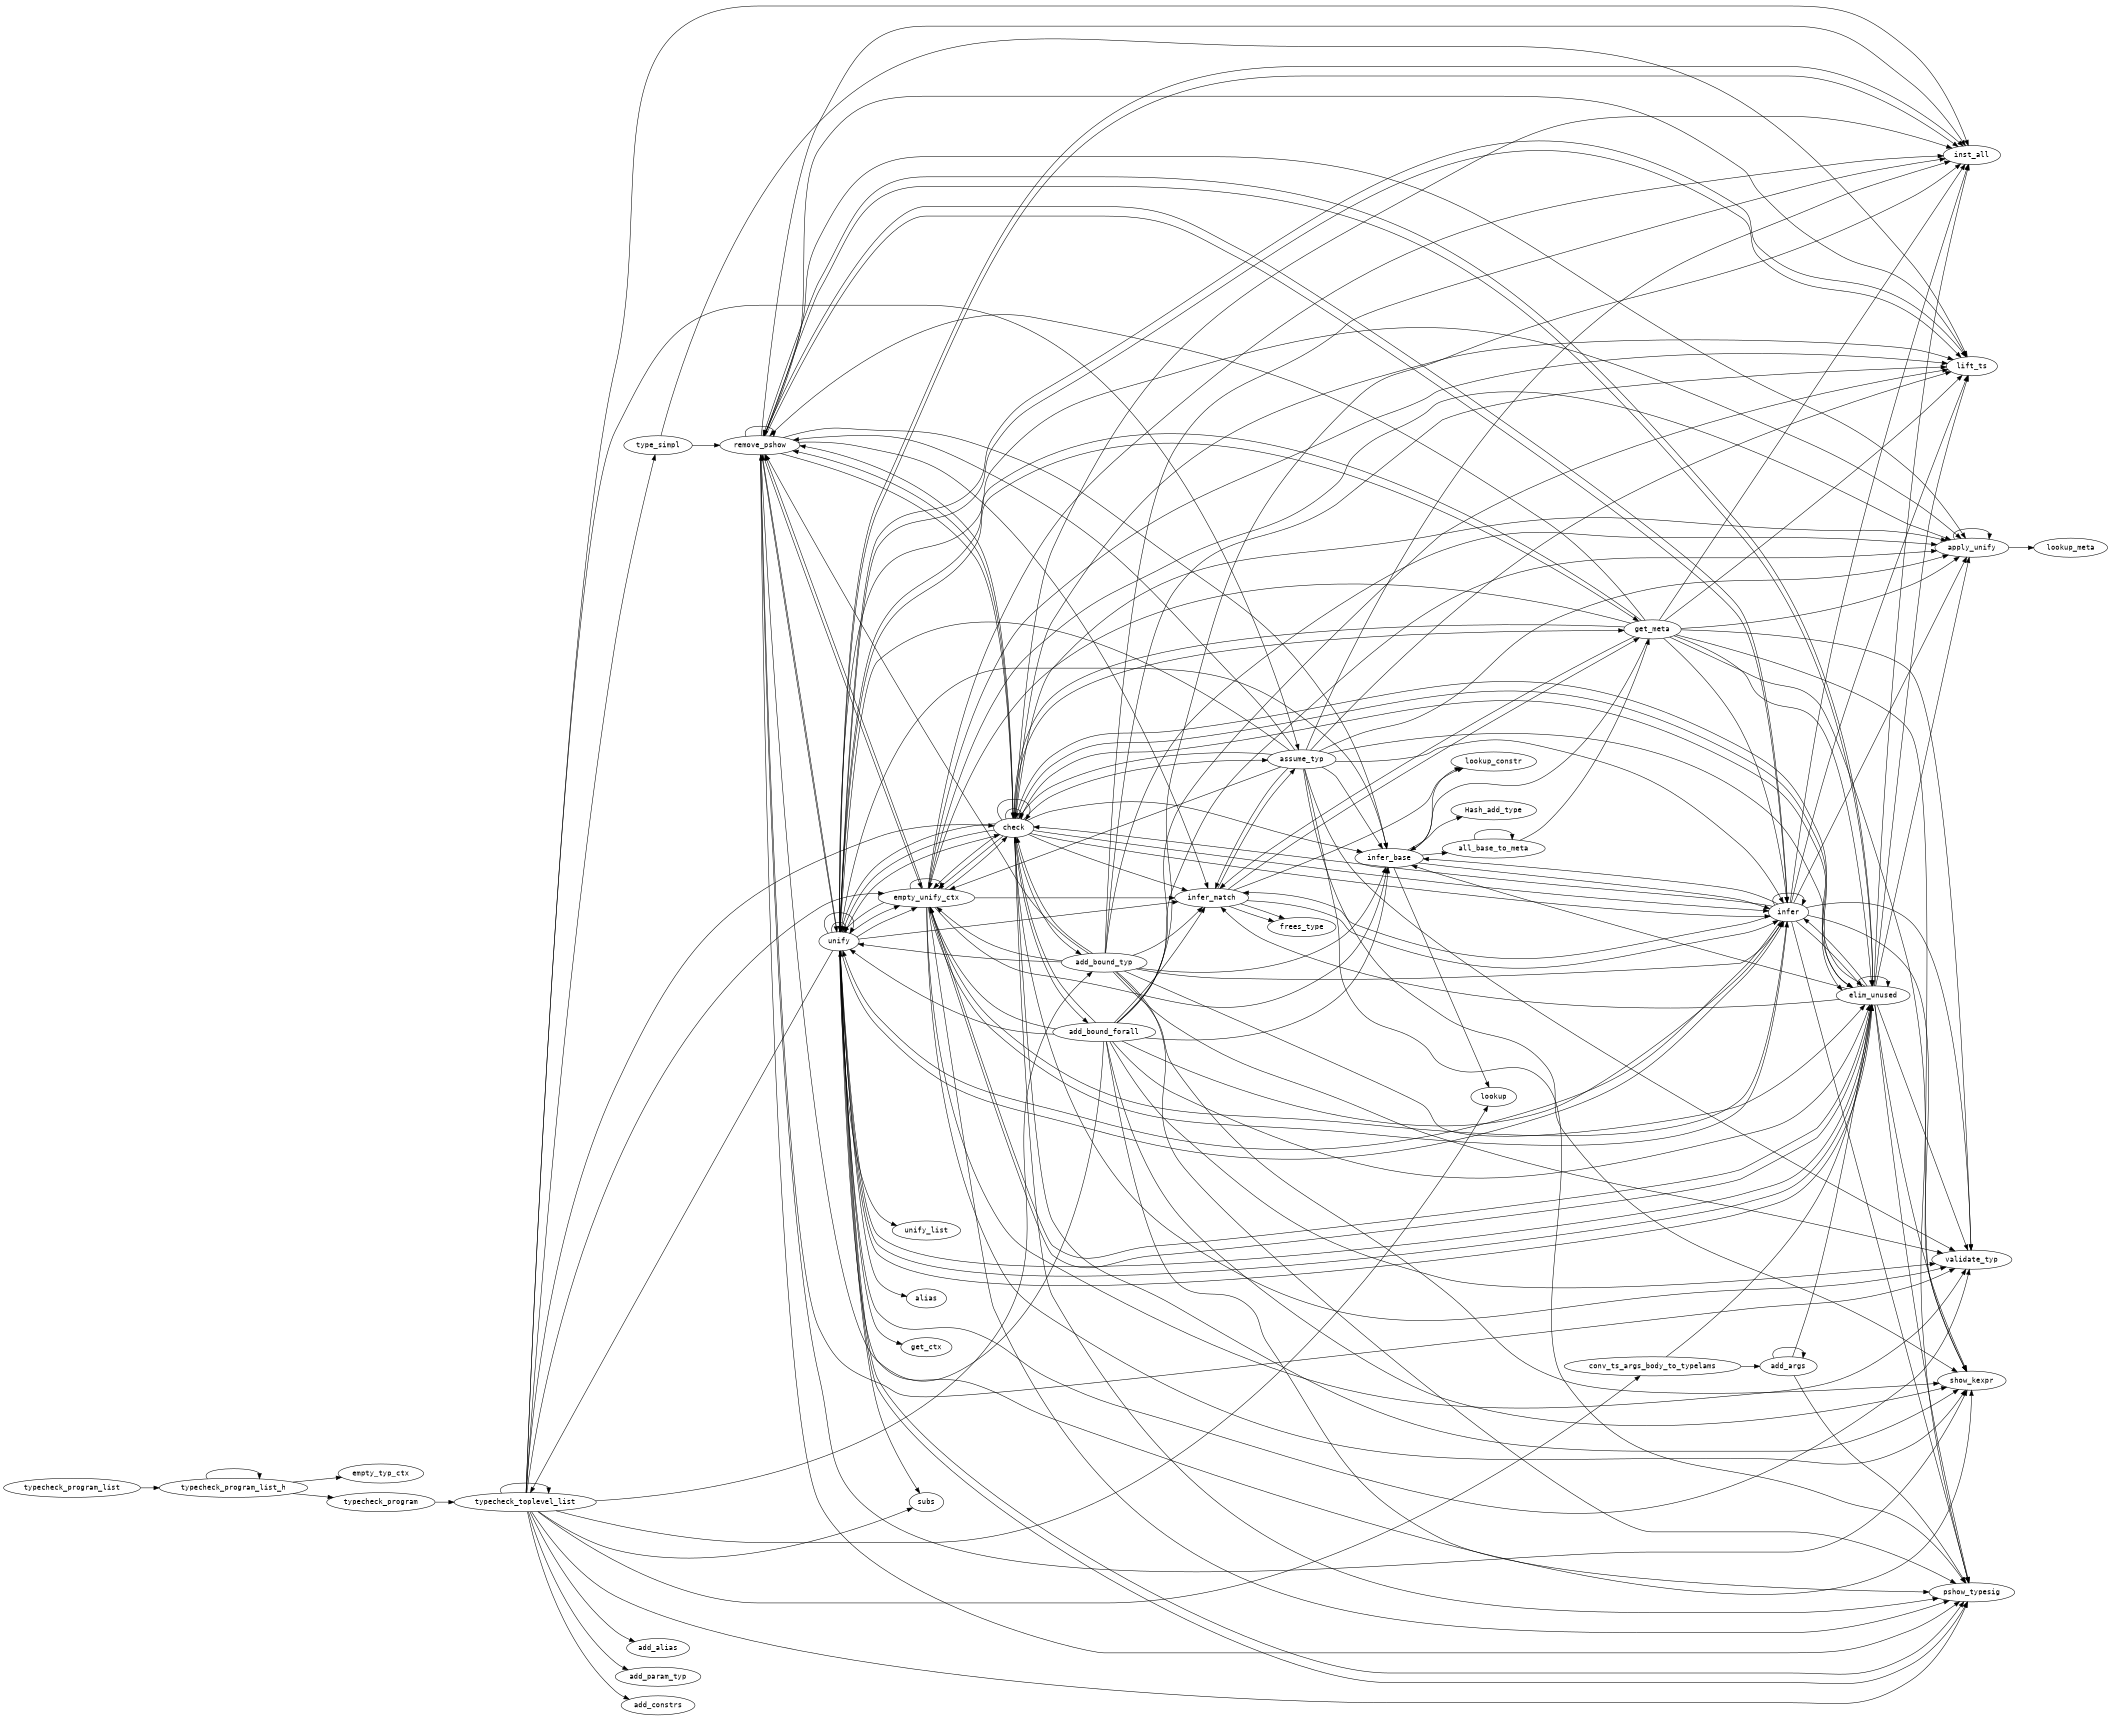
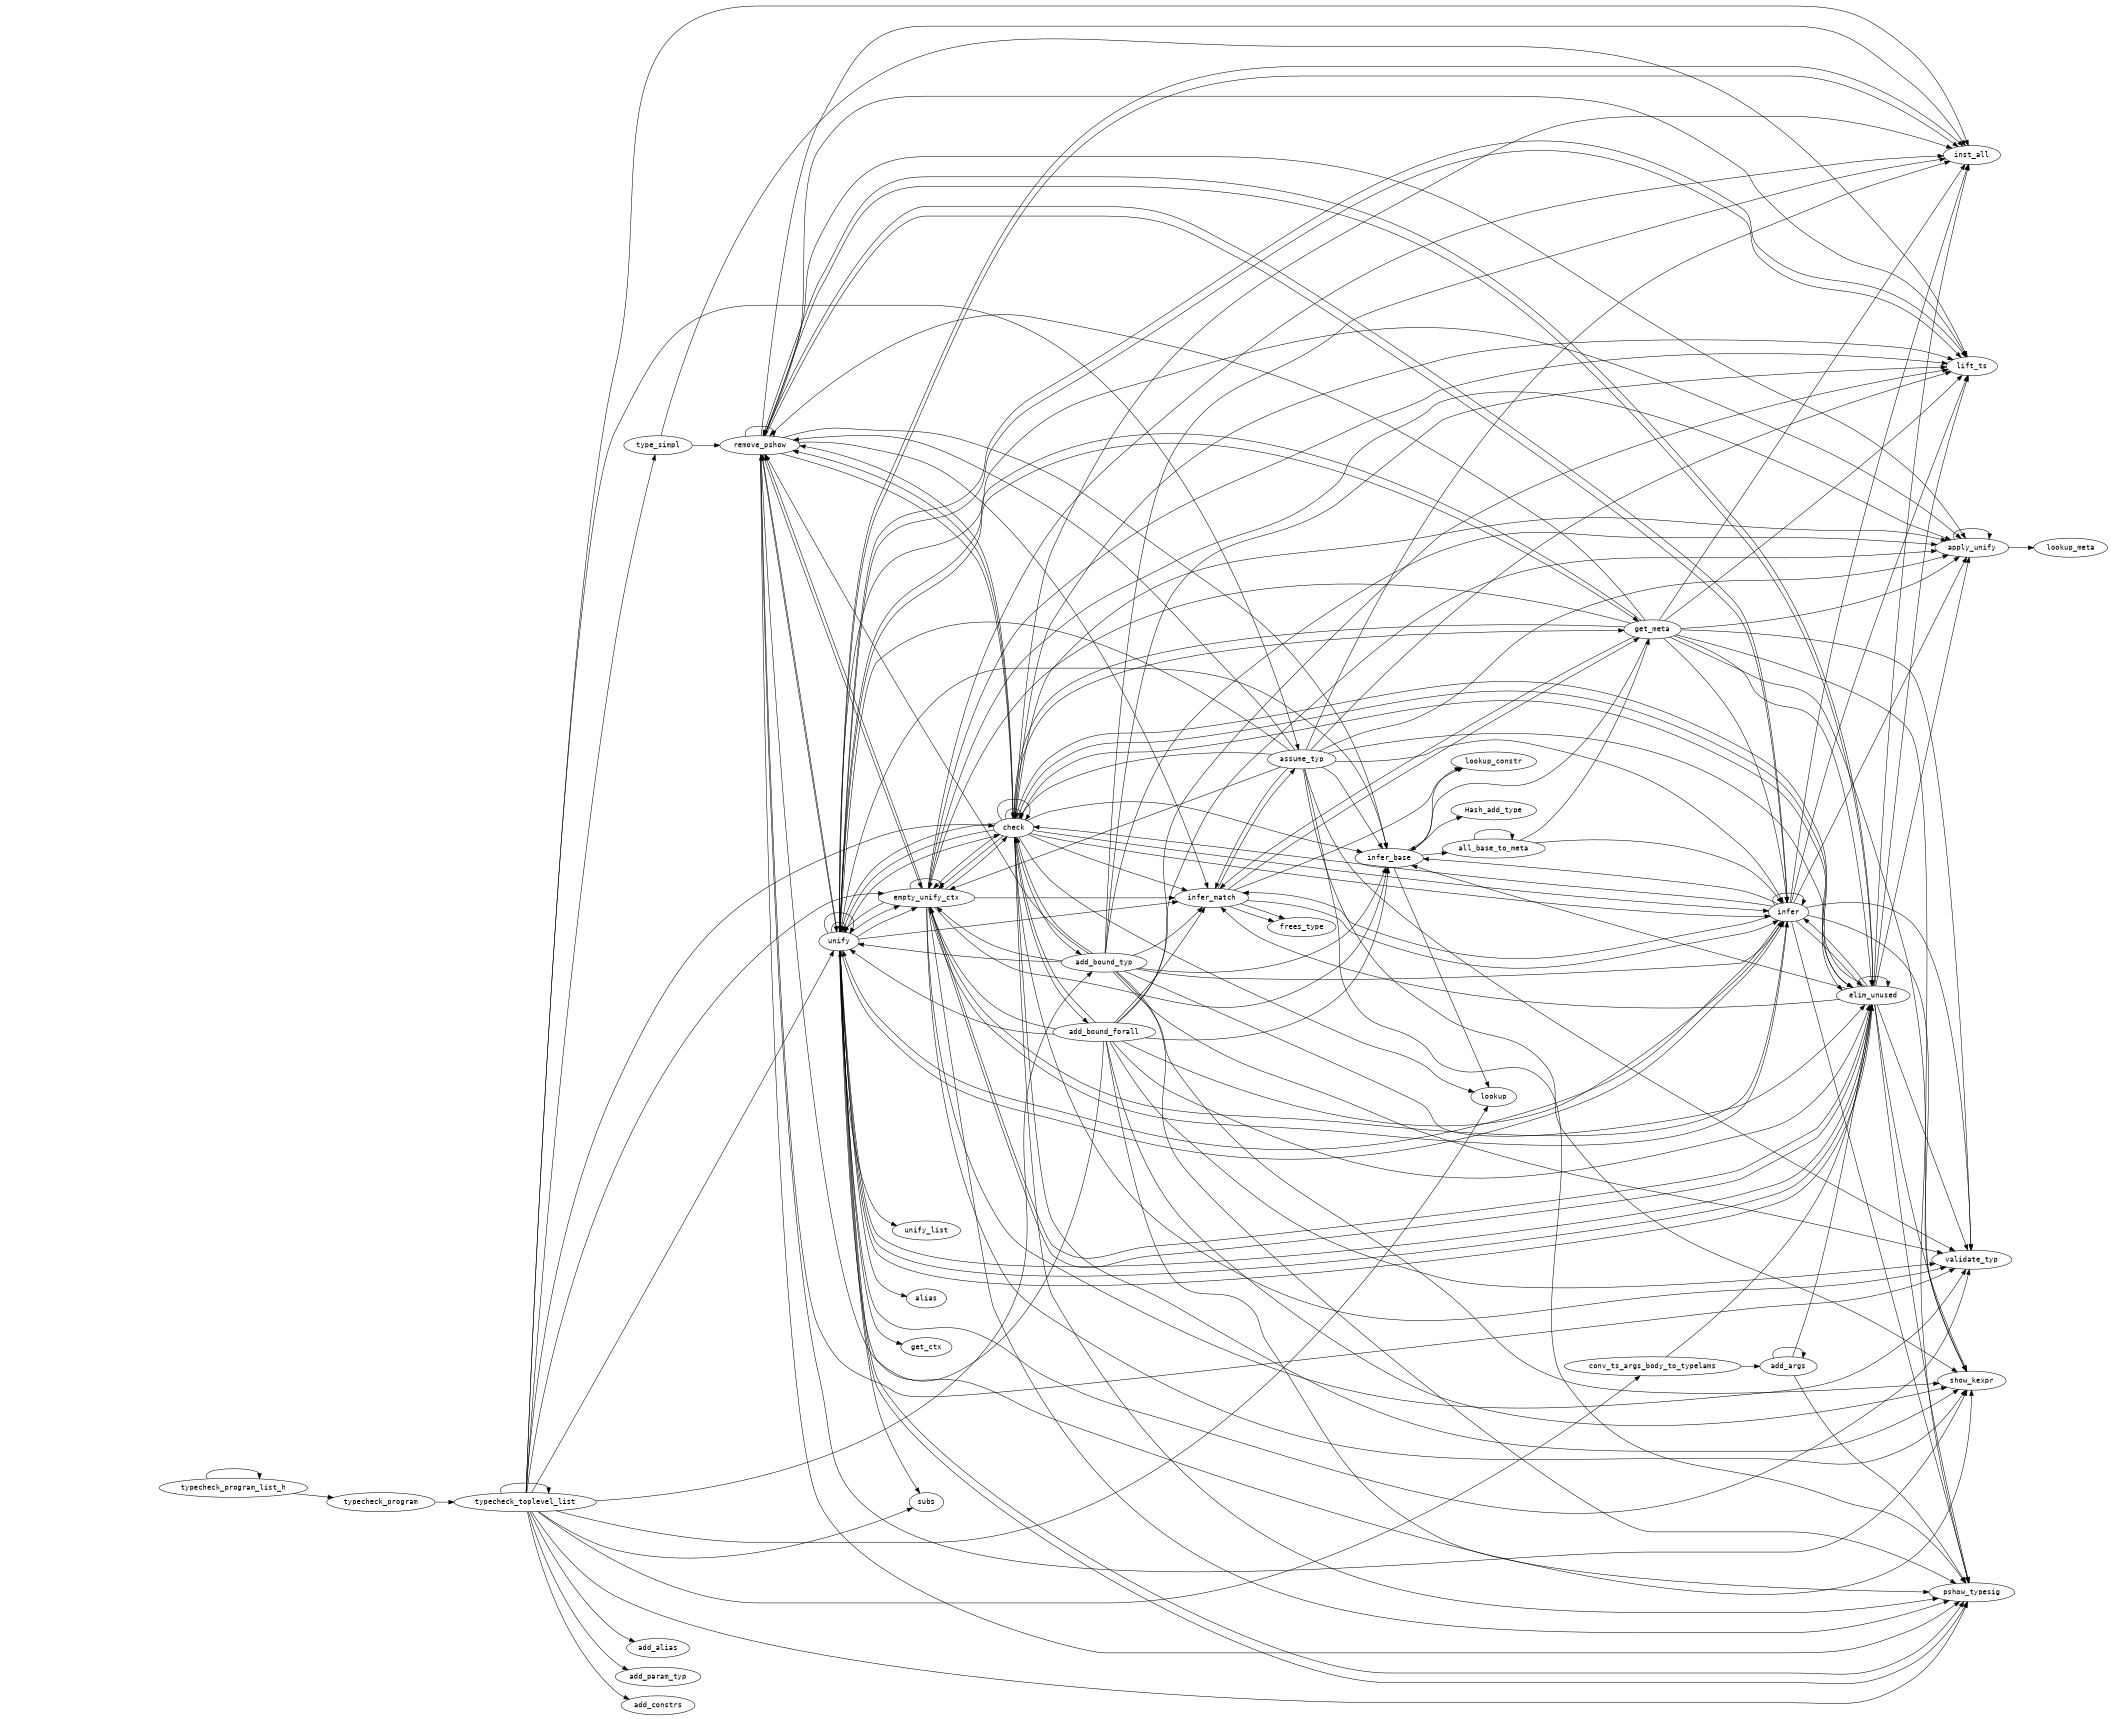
edge "add_bound_forall" -> "inst_all": removed
edge "check" -> "assume_typ": now "check" -> "lookup"
edge "infer_base" -> "infer": now "all_base_to_meta" -> "infer"
edge "unify" -> "typecheck_toplevel_list": reversed
node "empty_typ_ctx": removed
node "typecheck_program_list": removed
